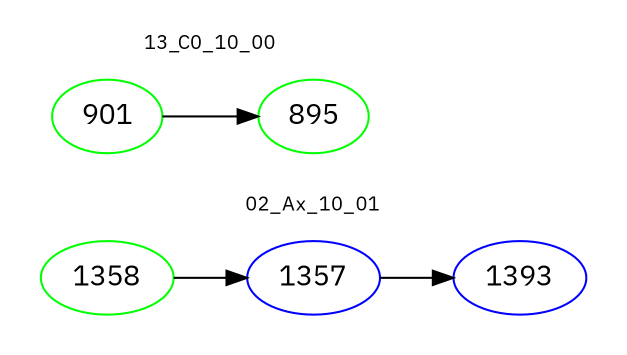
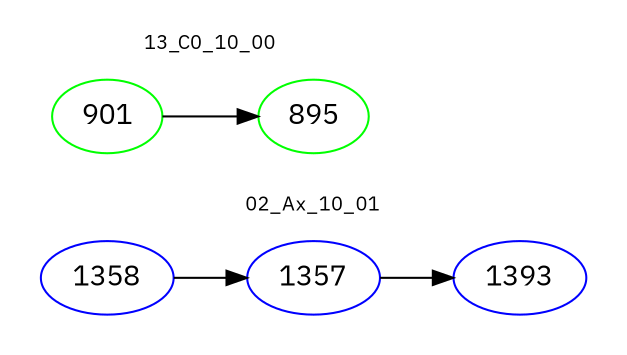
node "1358": color green -> blue
